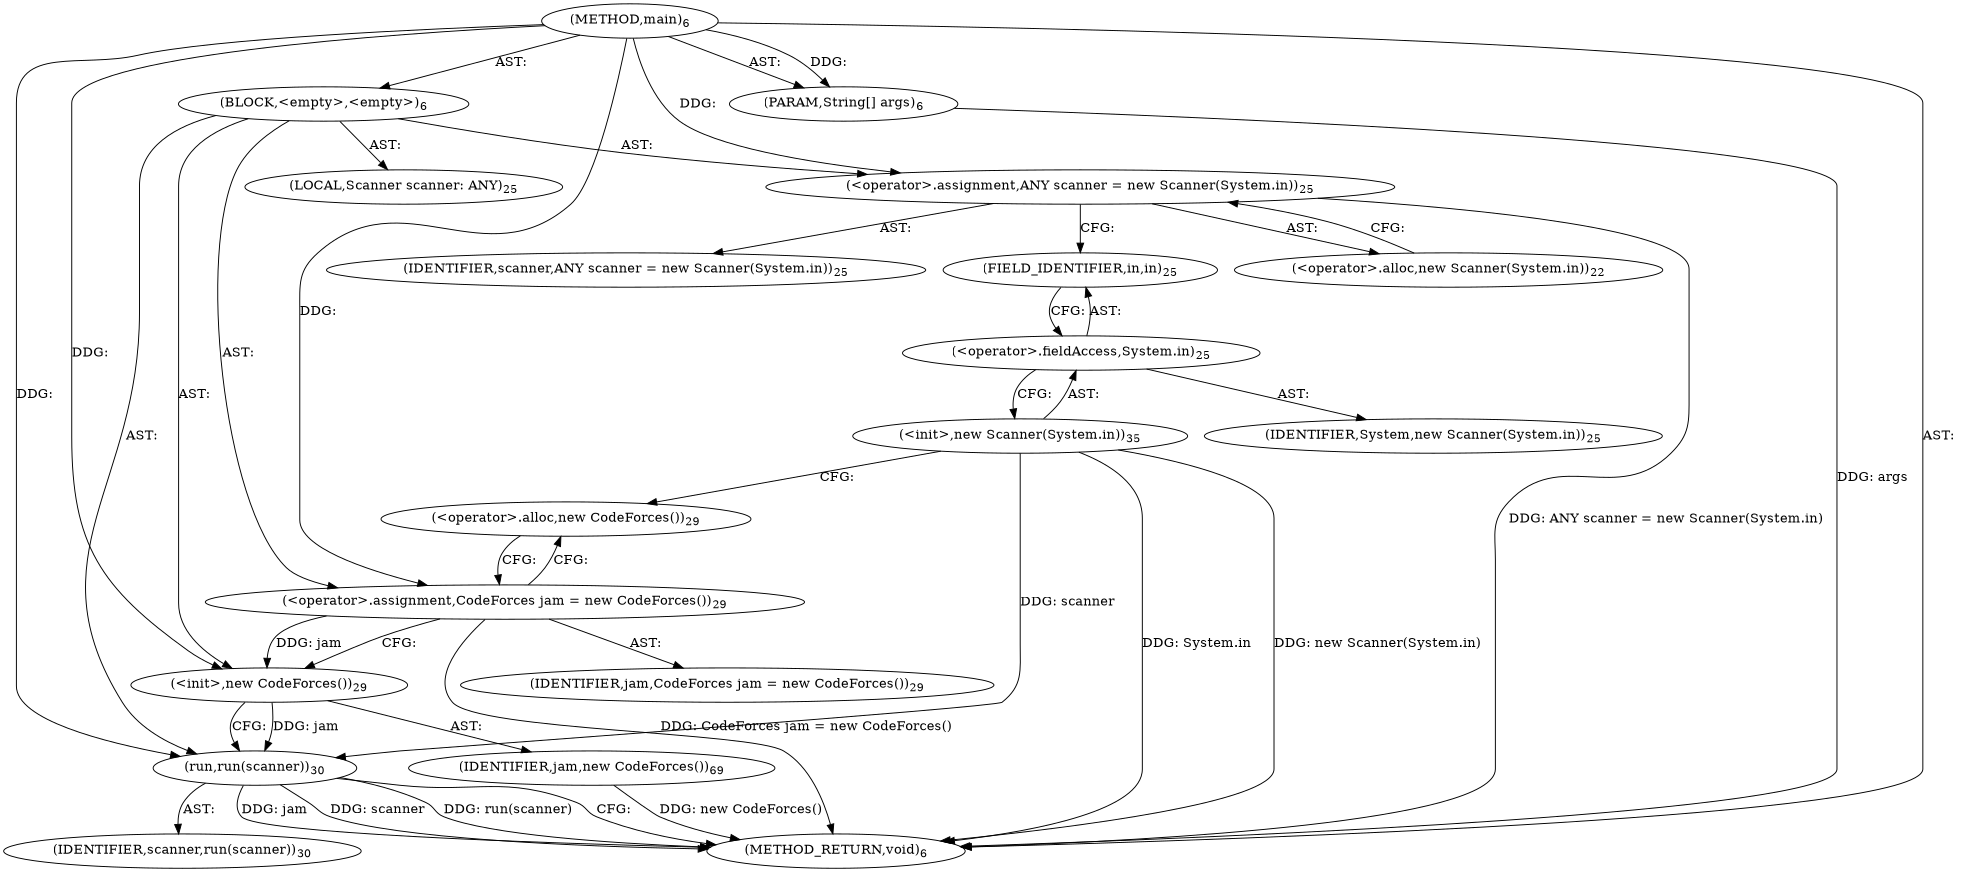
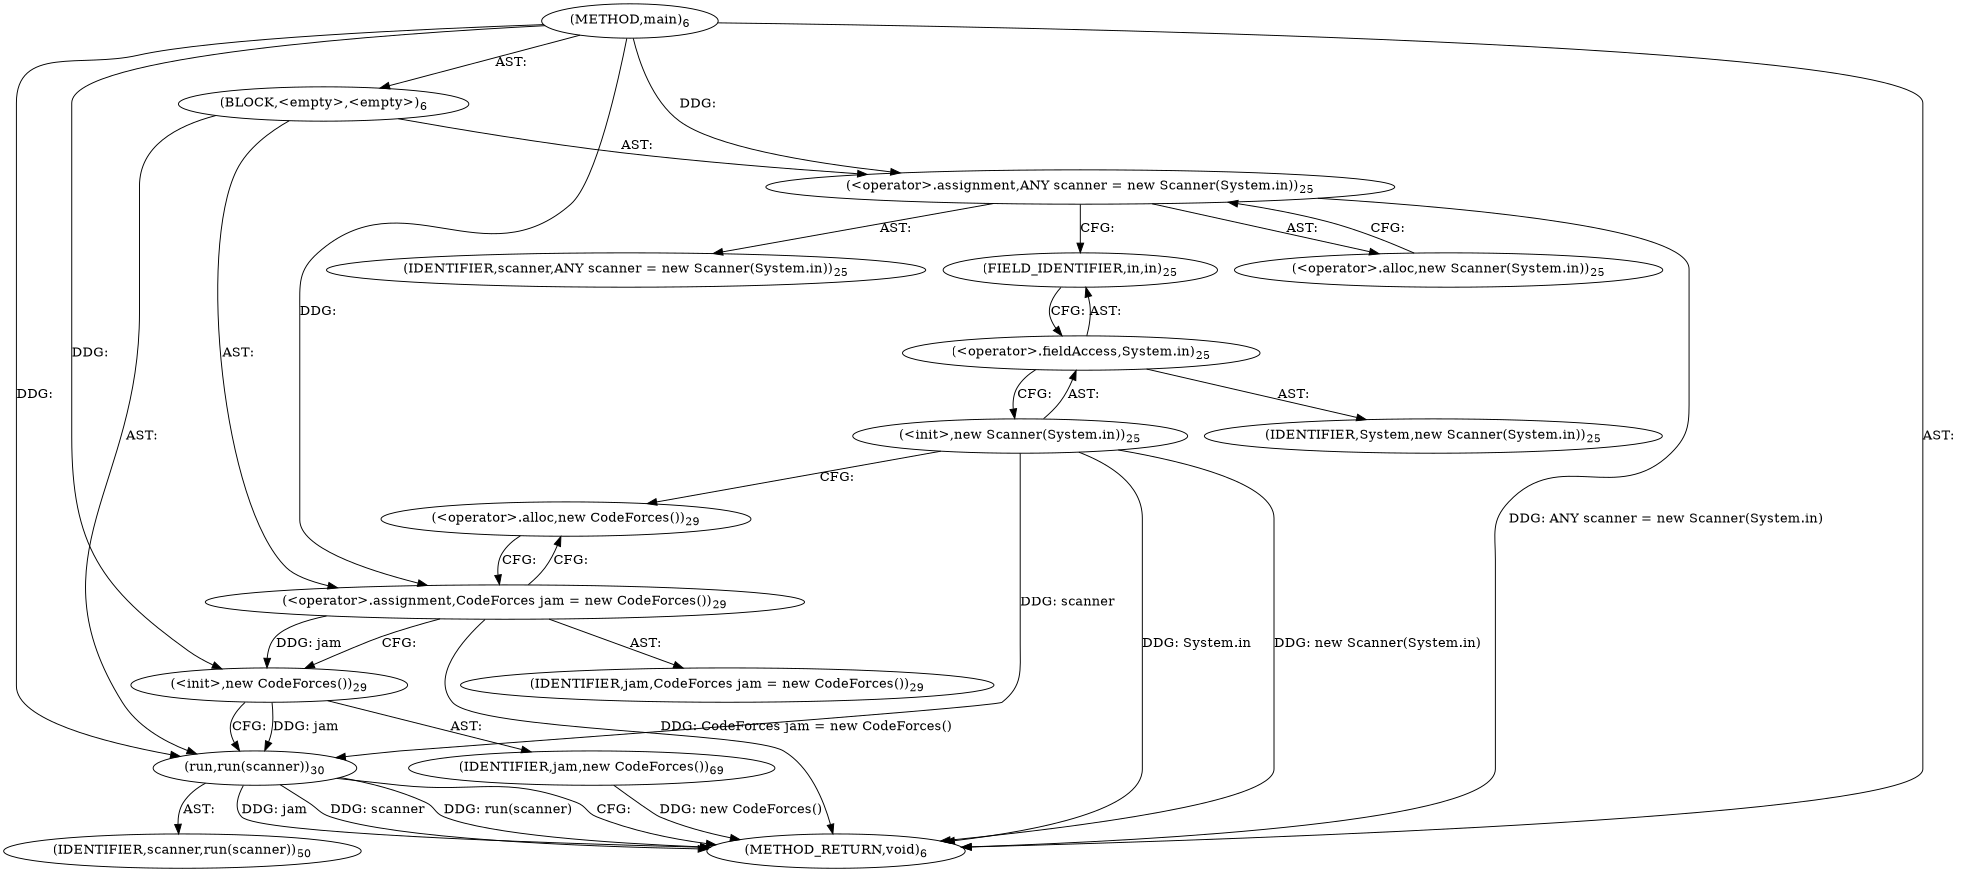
node "(PARAM,String[] args)": removed
node "(LOCAL,Scanner scanner: ANY)": removed
node "(<operator>.alloc,new Scanner(System.in))": text "22" -> "25"
edge "(BLOCK,<empty>,<empty>)" -> "(<init>,new CodeForces())": removed, label "AST:"
node "(<init>,new Scanner(System.in))": text "35" -> "25"
node "(IDENTIFIER,scanner,run(scanner))": text "30" -> "50"
